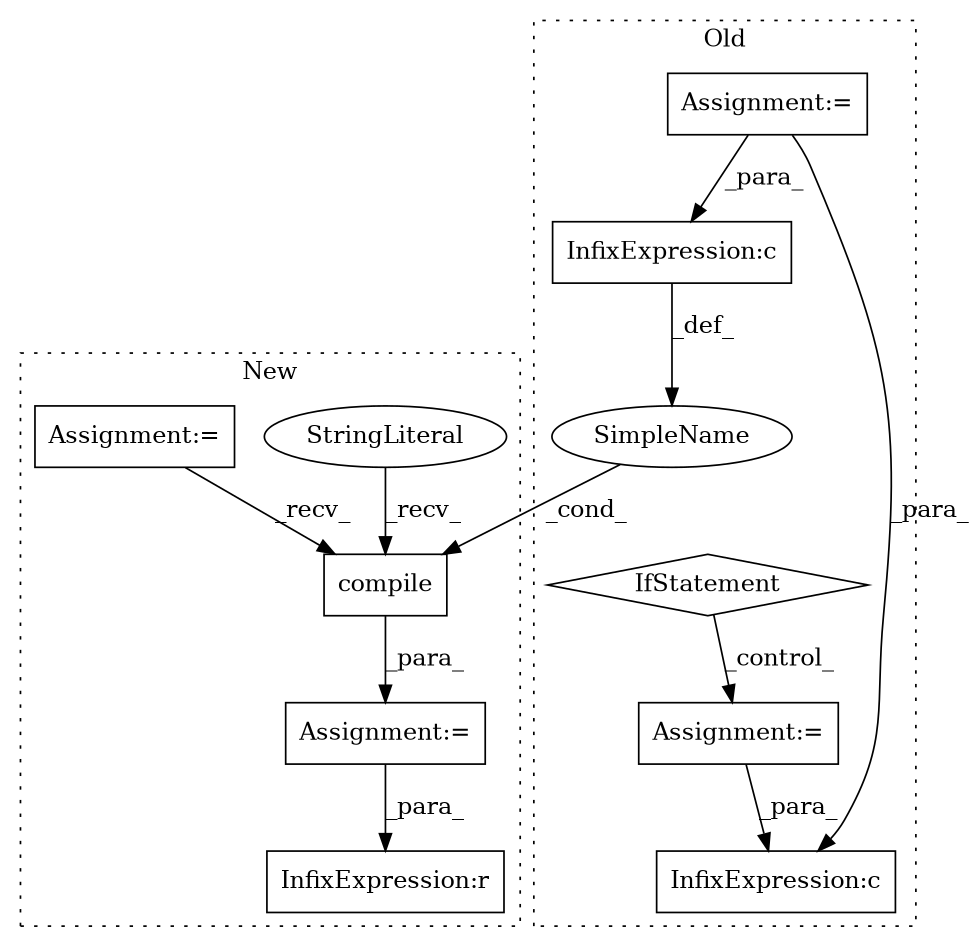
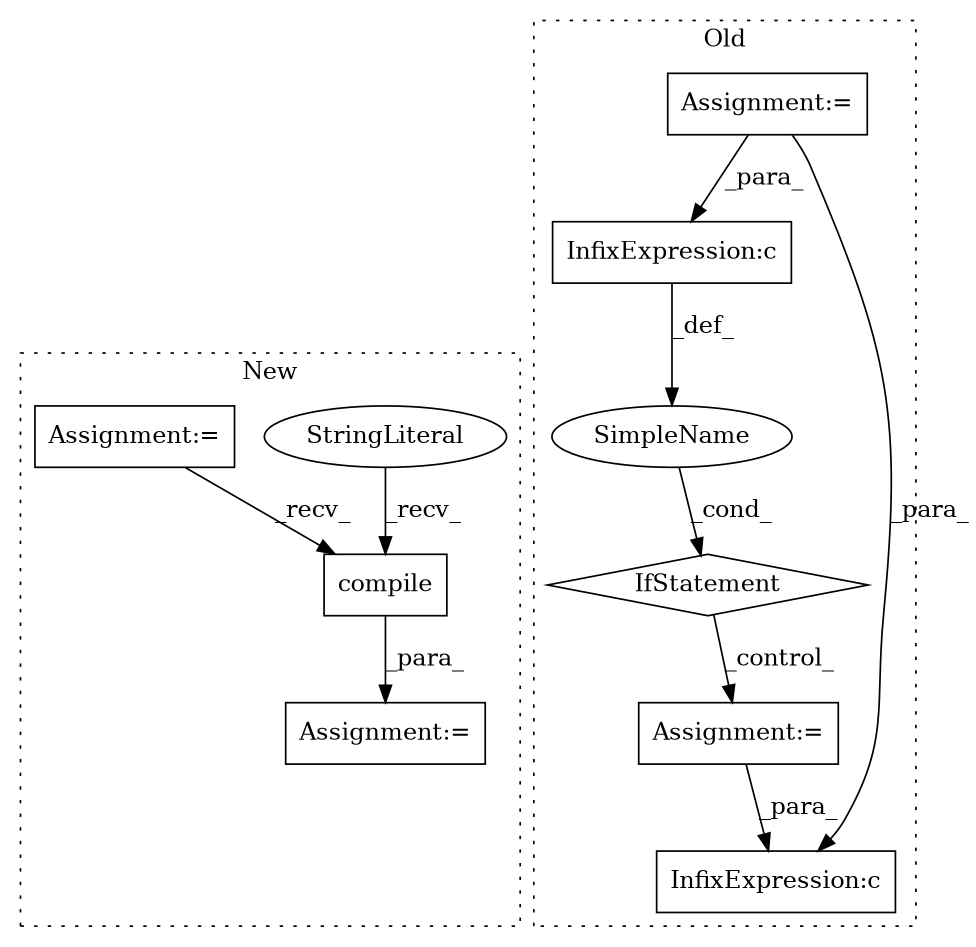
edge "SimpleName" -> "compile": now "SimpleName" -> "IfStatement"
node "InfixExpression:r": removed
